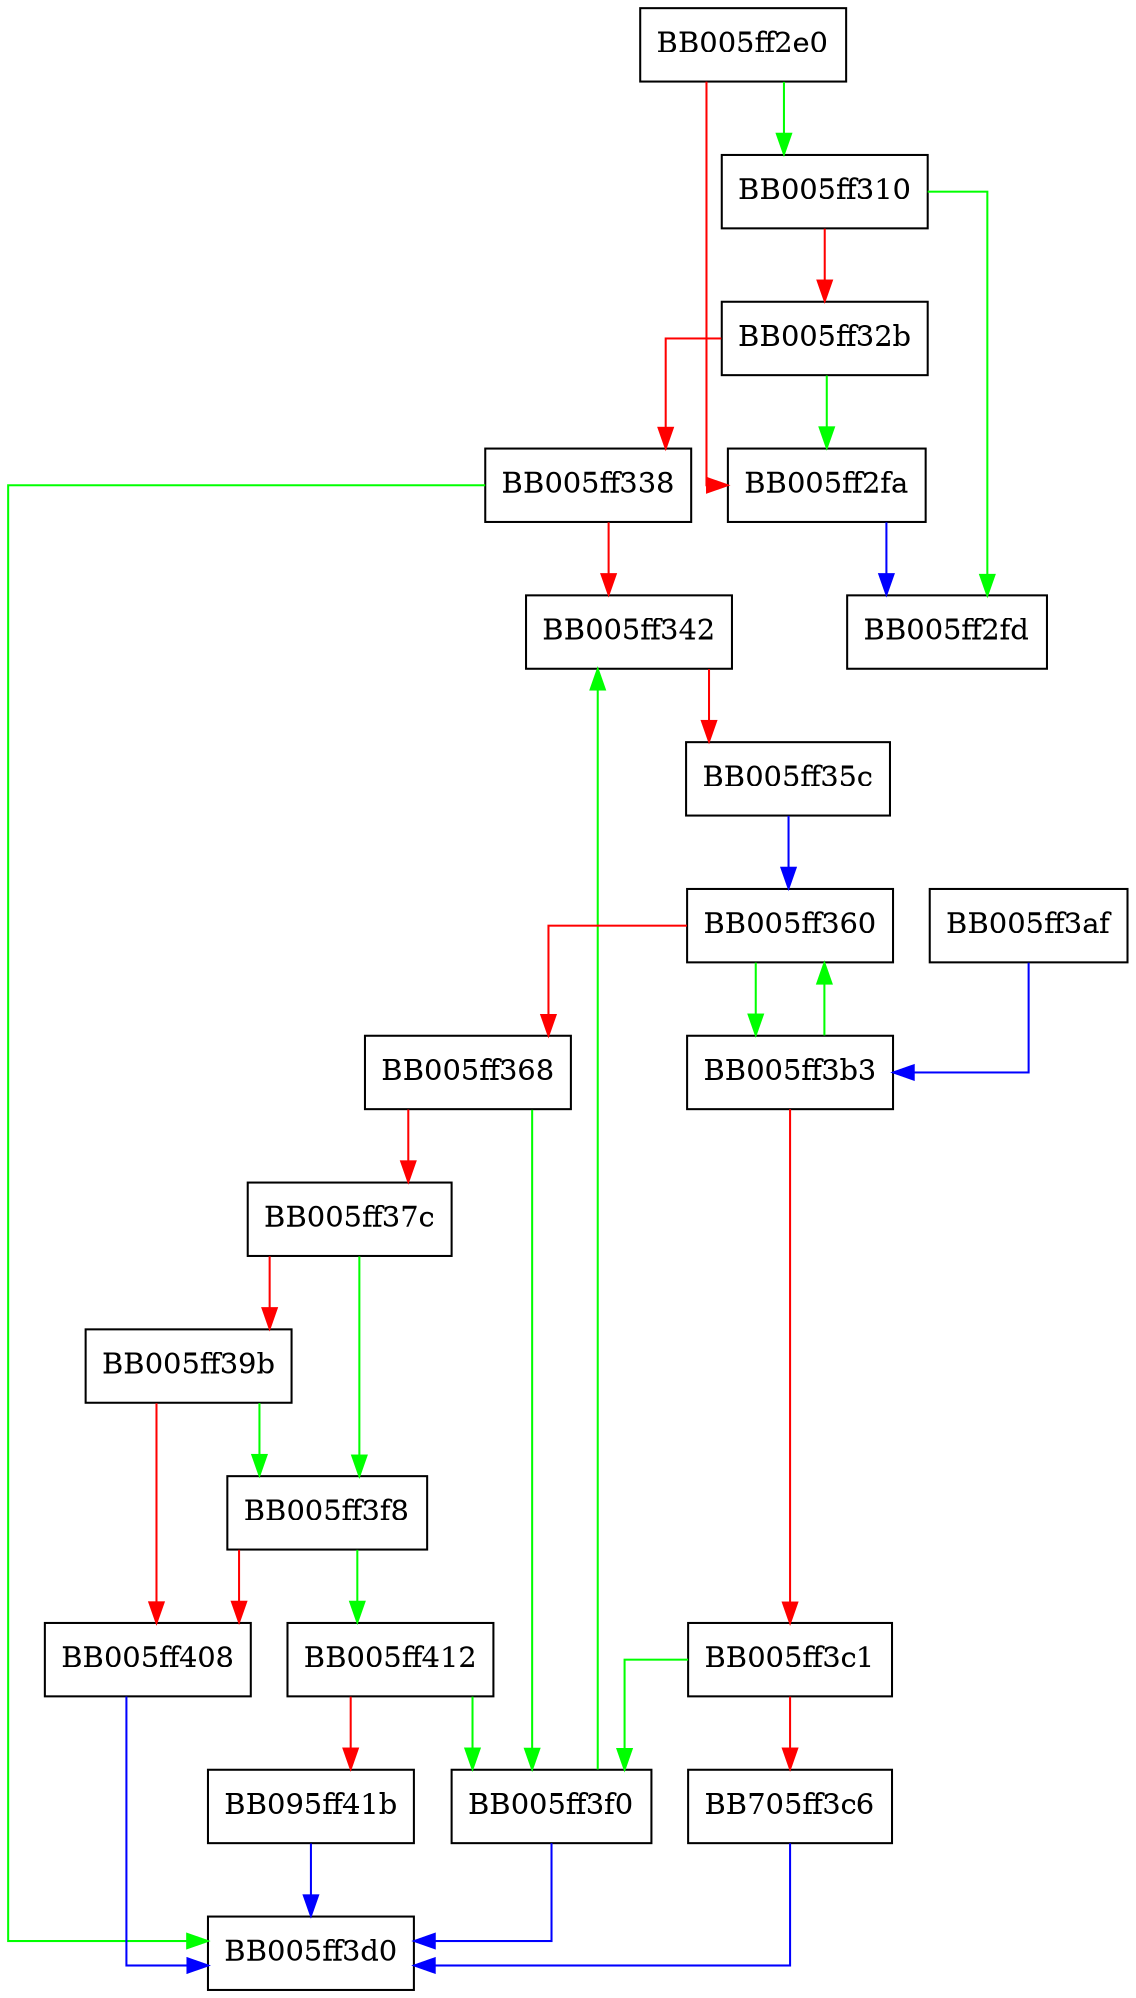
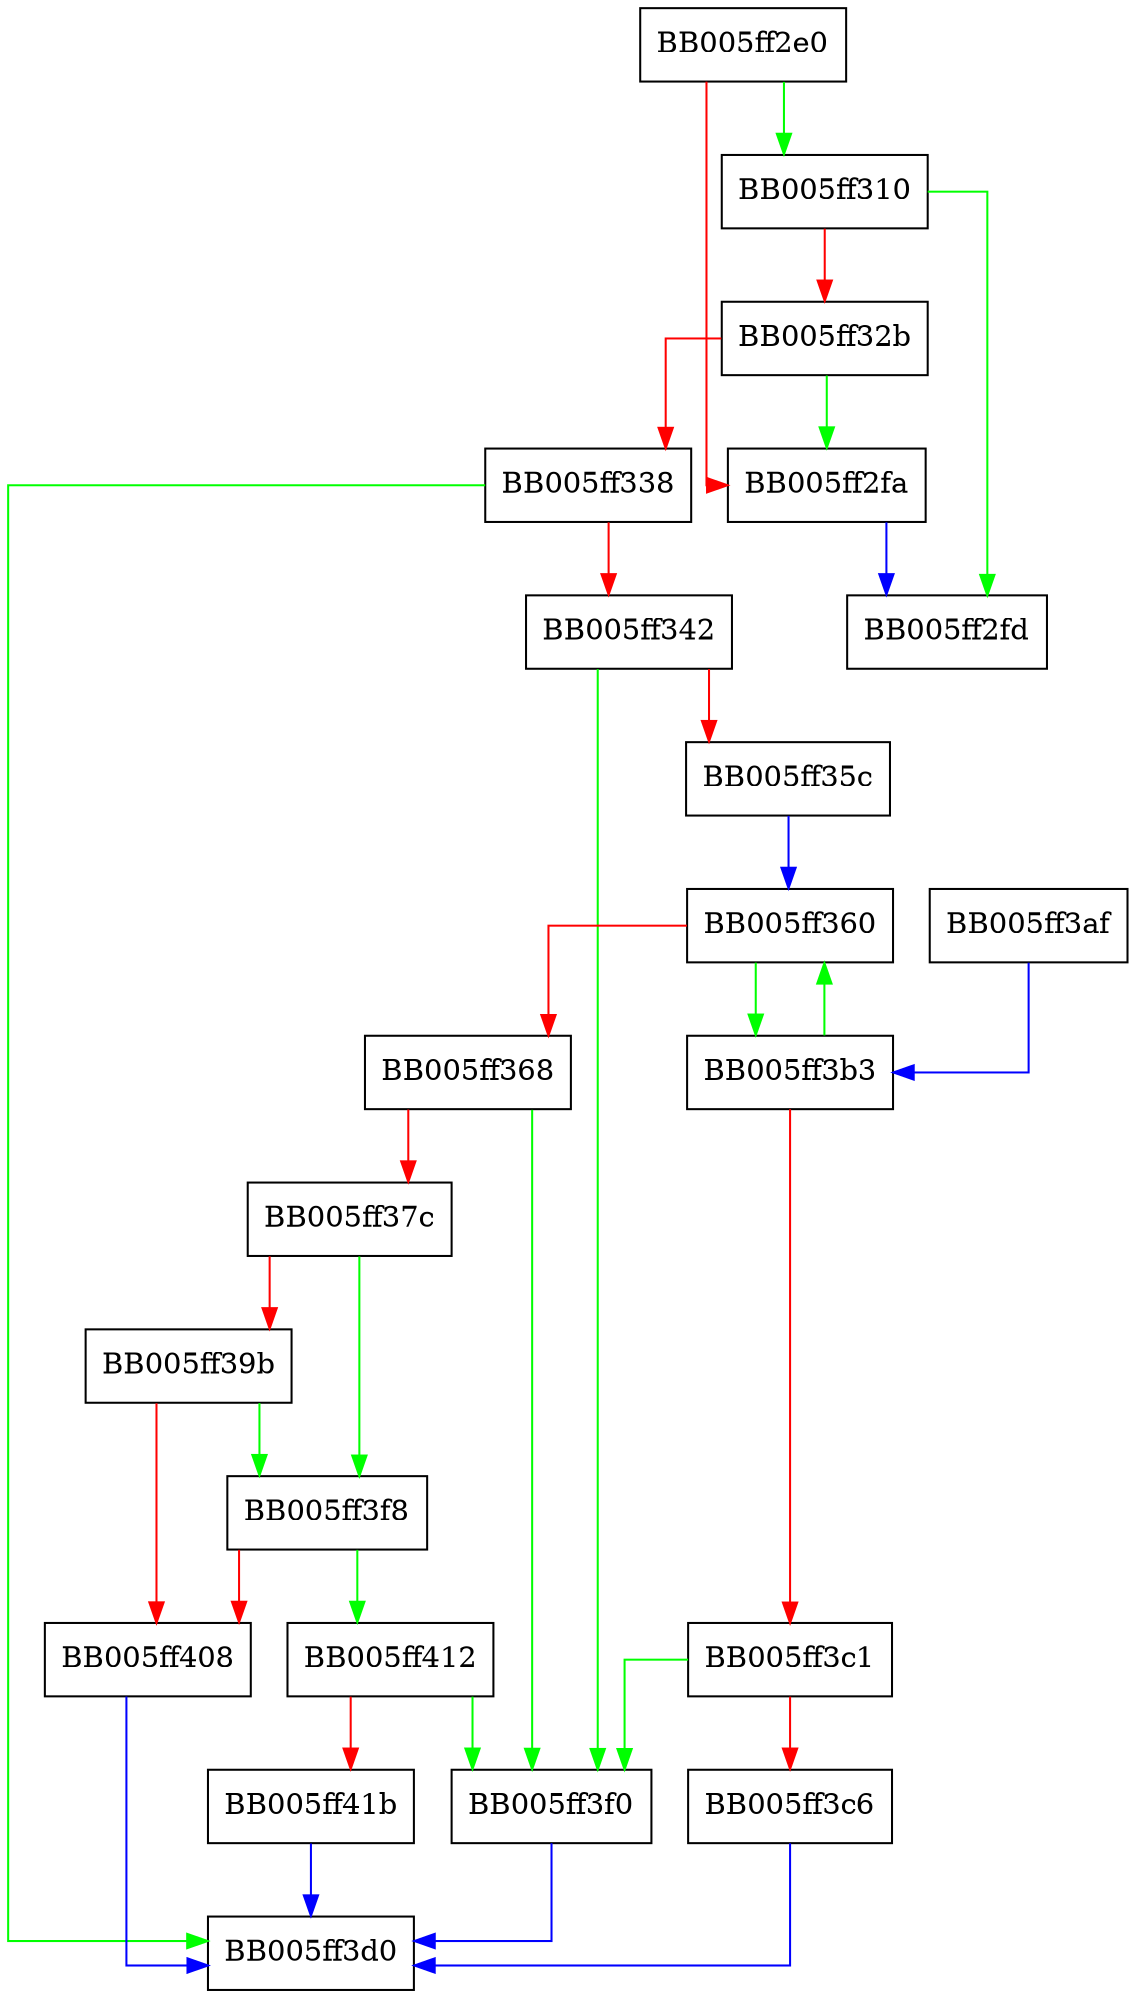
edge "BB005ff3f0" -> "BB005ff342": reversed
node "BB095ff41b": label "BB095ff41b" -> "BB005ff41b"
node "BB705ff3c6": label "BB705ff3c6" -> "BB005ff3c6"
